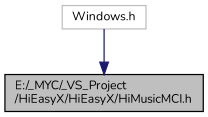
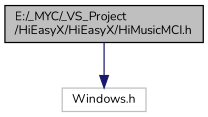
edge "Windows.h" -> "E:/_MYC/_VS_Project /HiEasyX/HiEasyX/HiMusicMCI.h": reversed
